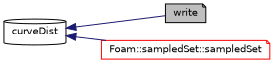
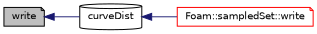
edge "write" -> "curveDist": reversed
node "Foam::sampledSet::sampledSet": label "Foam::sampledSet::sampledSet" -> "Foam::sampledSet::write"
